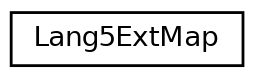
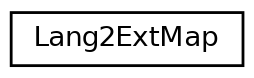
node "Lang5ExtMap": label "Lang5ExtMap" -> "Lang2ExtMap"
